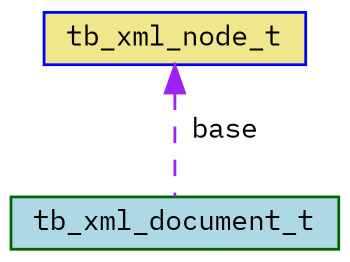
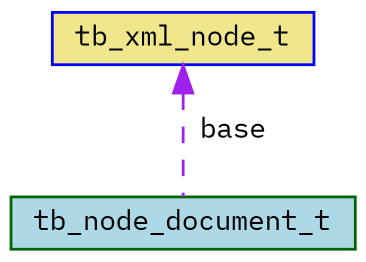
node "tb_xml_document_t": label "tb_xml_document_t" -> "tb_node_document_t"
